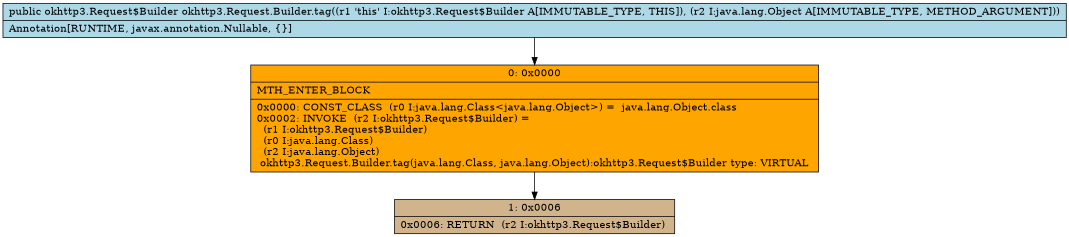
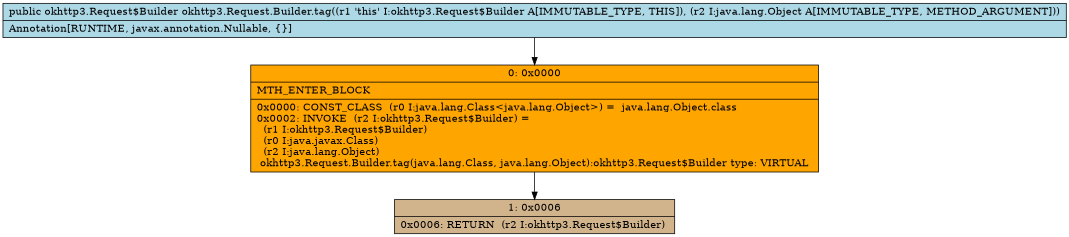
node "0: 0x0000": text "(r0 I:java.lang.Class)" -> "(r0 I:java.javax.Class)"
